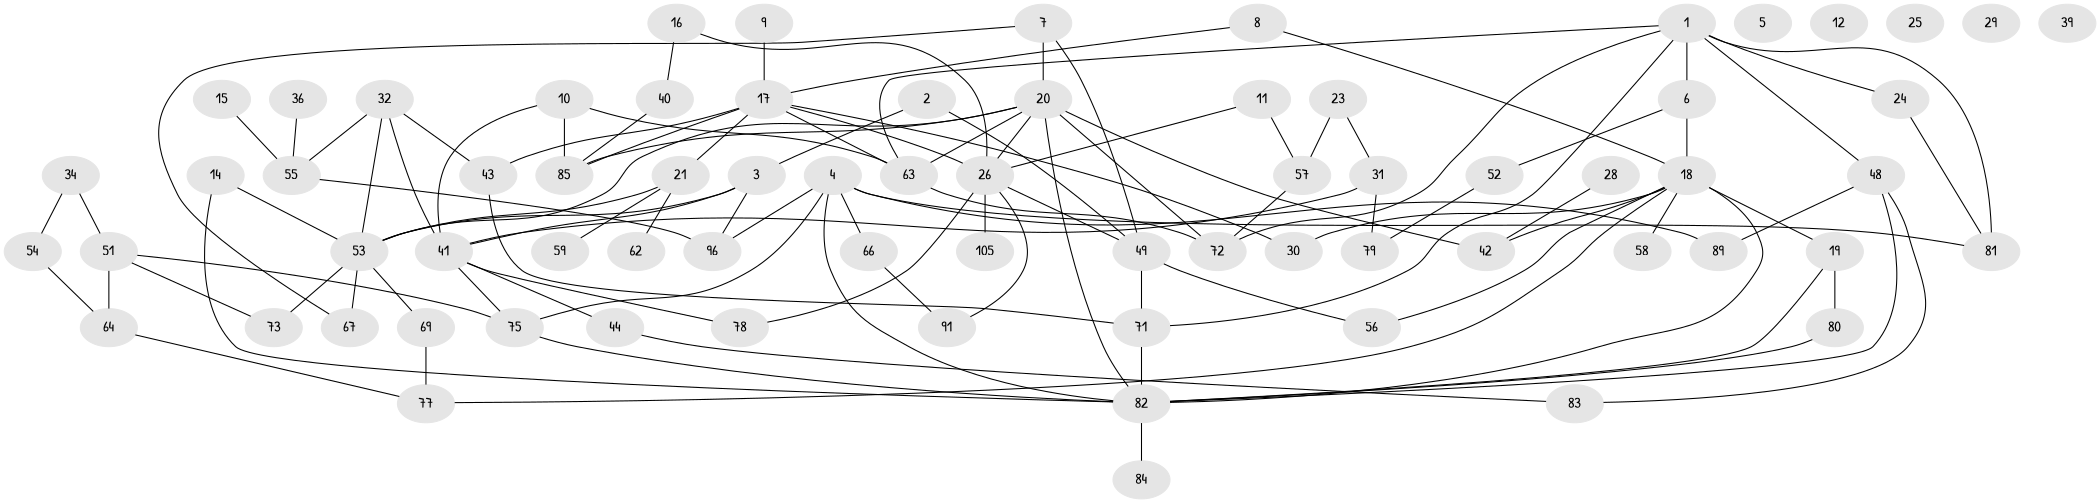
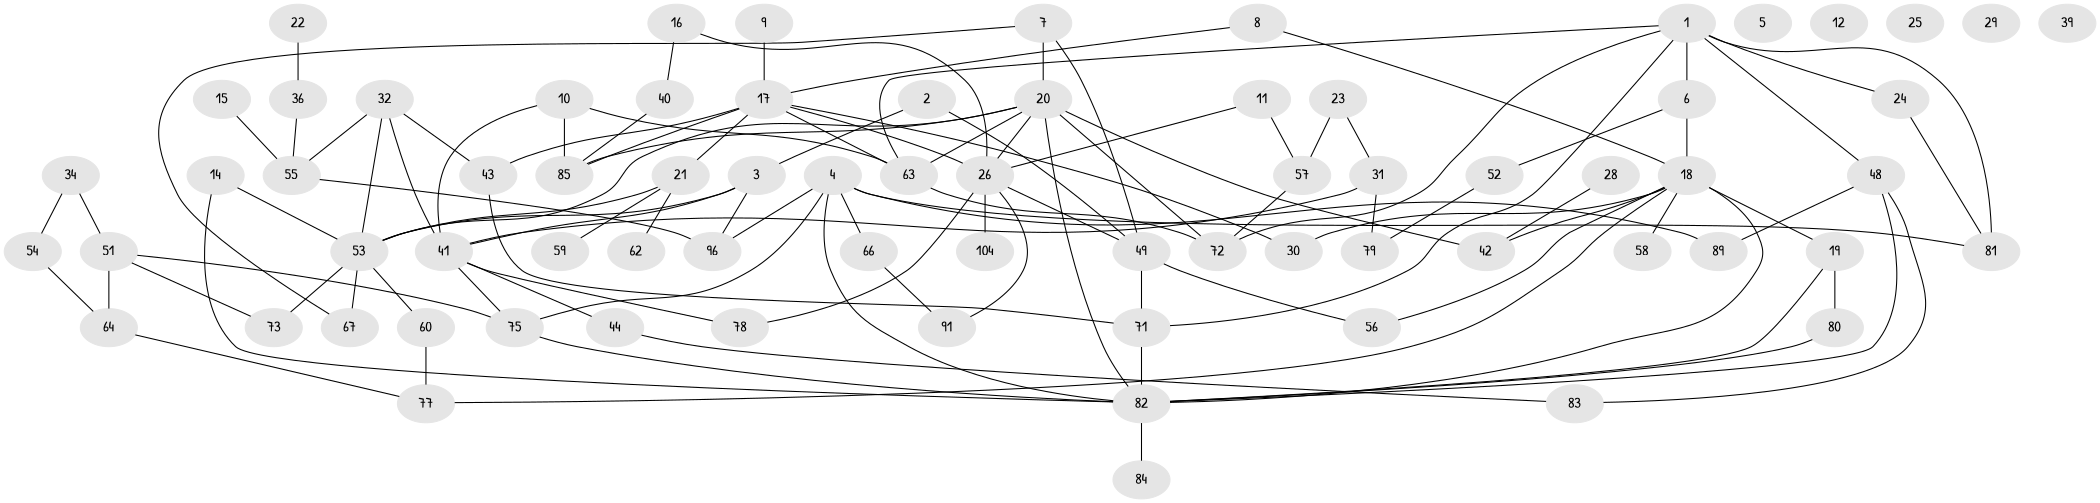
node "22": added
node "105": label "105" -> "104"
node "69": label "69" -> "60"
